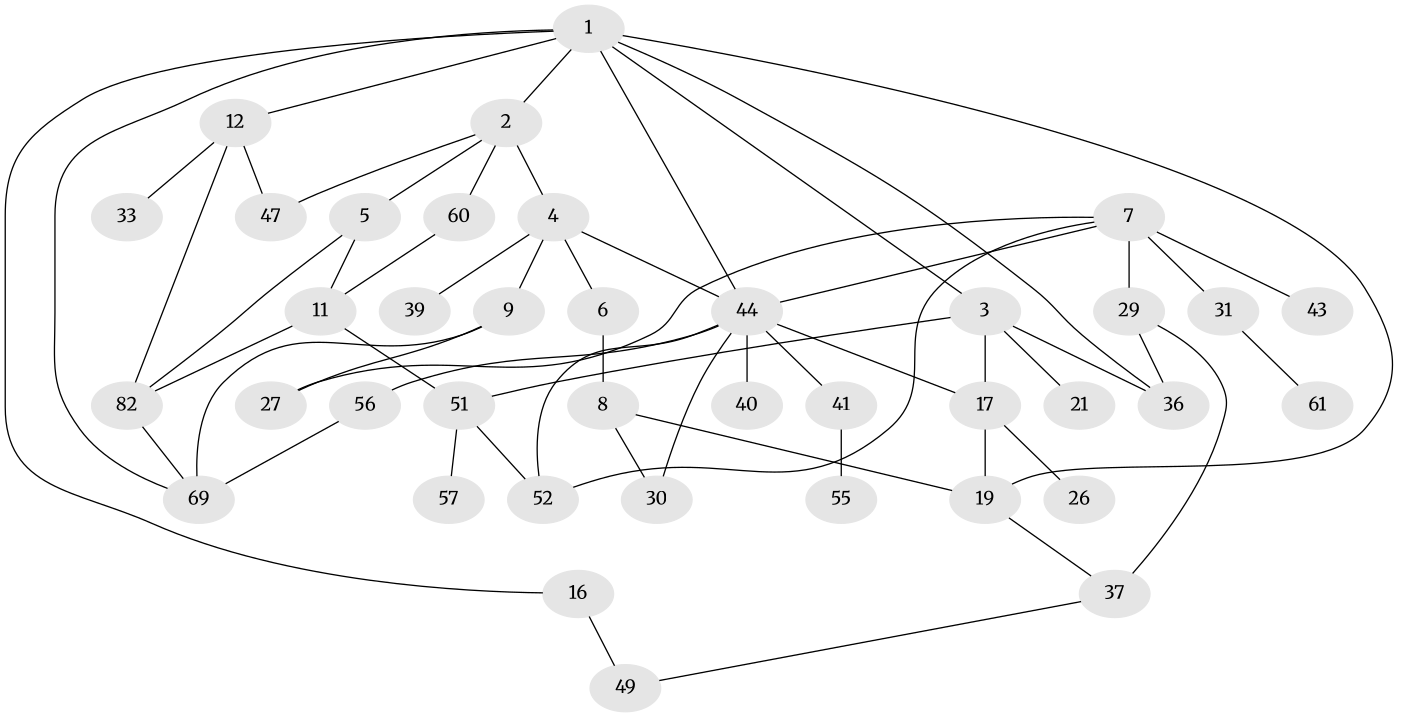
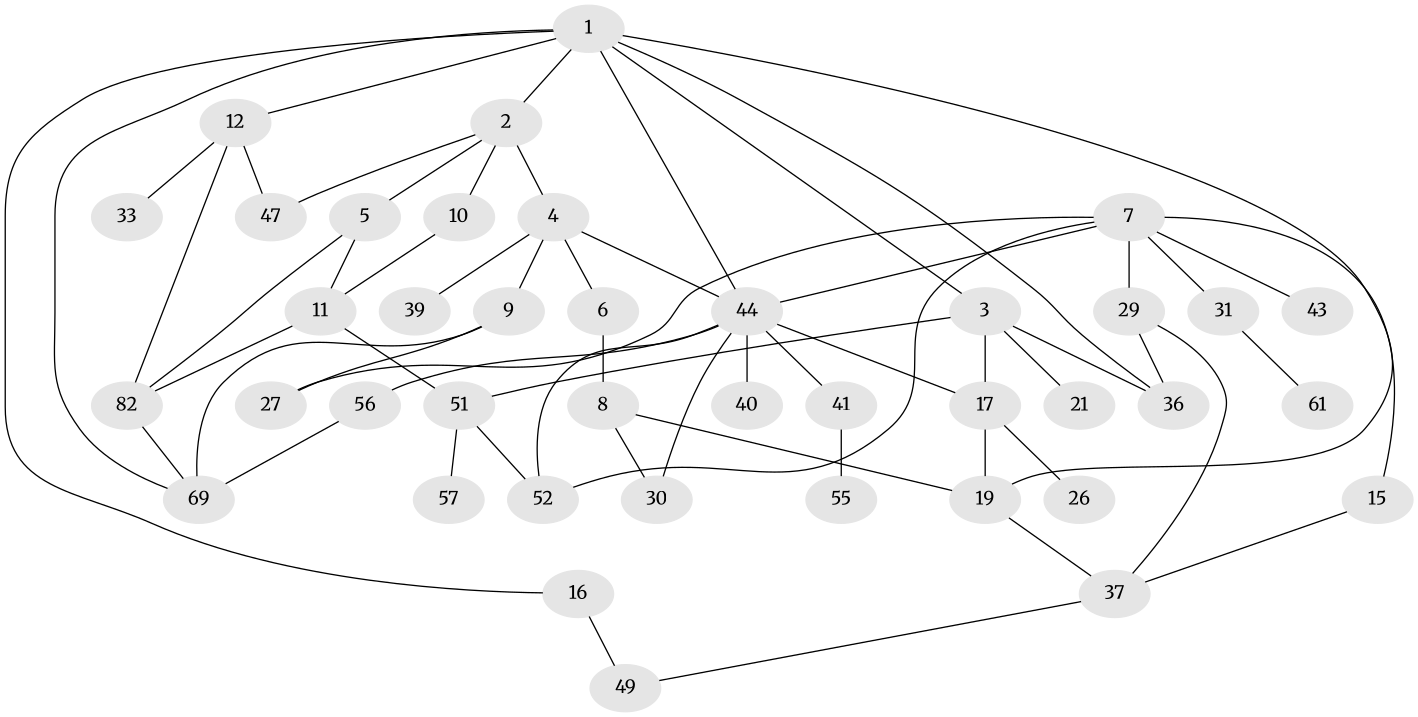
node "60": label "60" -> "10"
node "15": added
